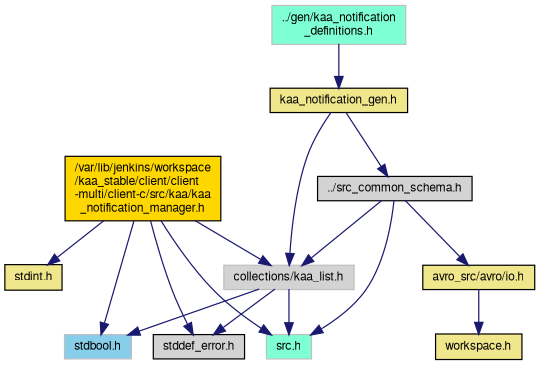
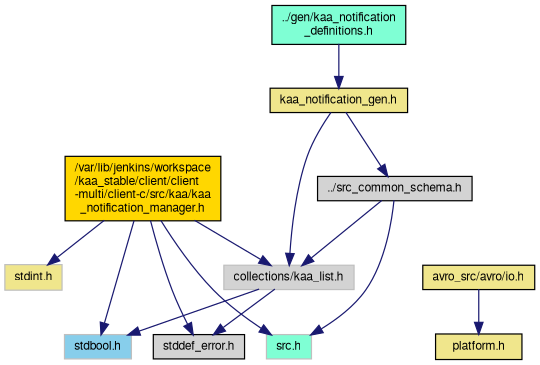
node "../gen/kaa_notification _definitions.h": color grey75 -> black
edge "../src_common_schema.h" -> "avro_src/avro/io.h": removed
node "stdint.h": color black -> grey75
edge "collections/kaa_list.h" -> "src.h": removed
node "workspace.h": label "workspace.h" -> "platform.h"
